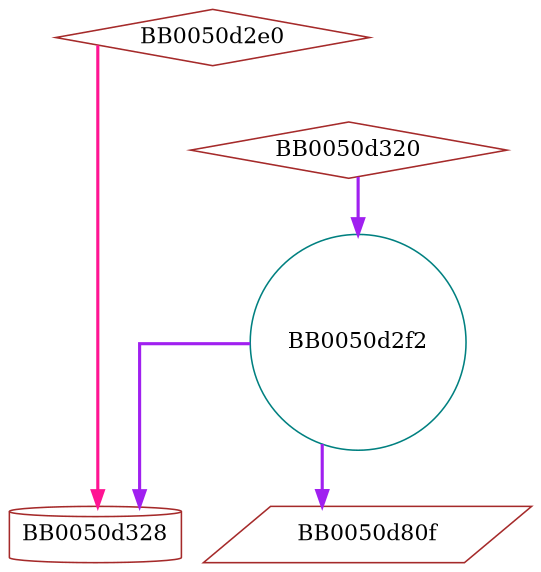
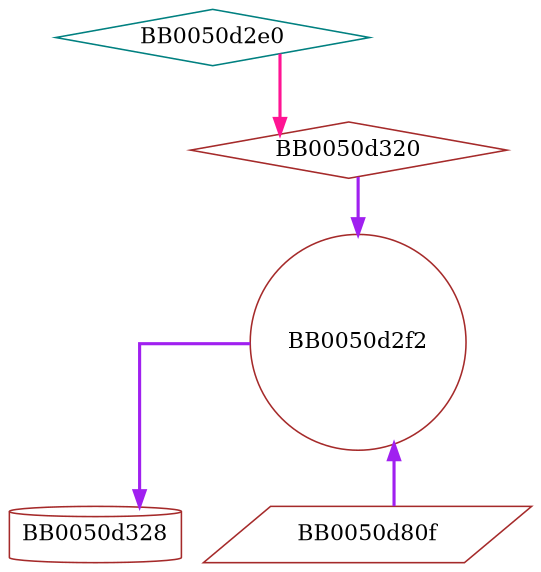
node "BB0050d2e0": color brown -> teal
edge "BB0050d2e0" -> "BB0050d328": now "BB0050d2e0" -> "BB0050d320"
node "BB0050d2f2": color teal -> brown
edge "BB0050d2f2" -> "BB0050d80f": reversed
